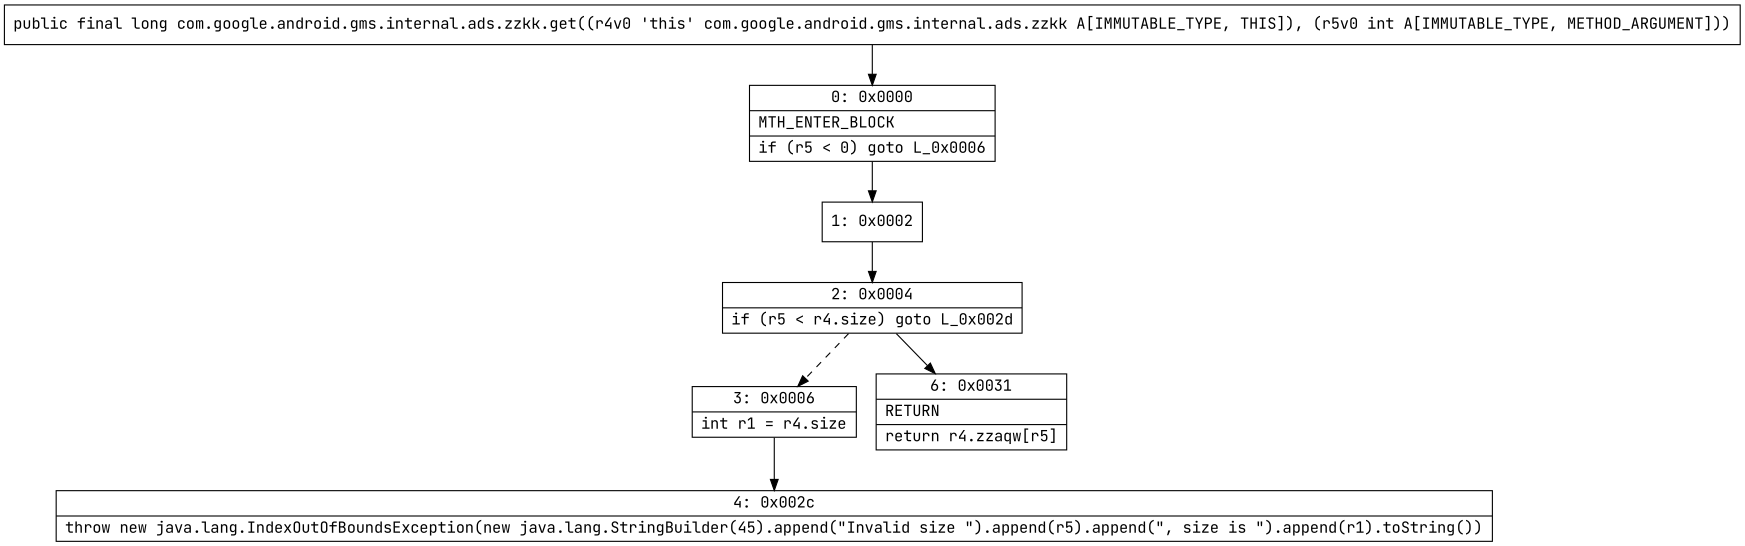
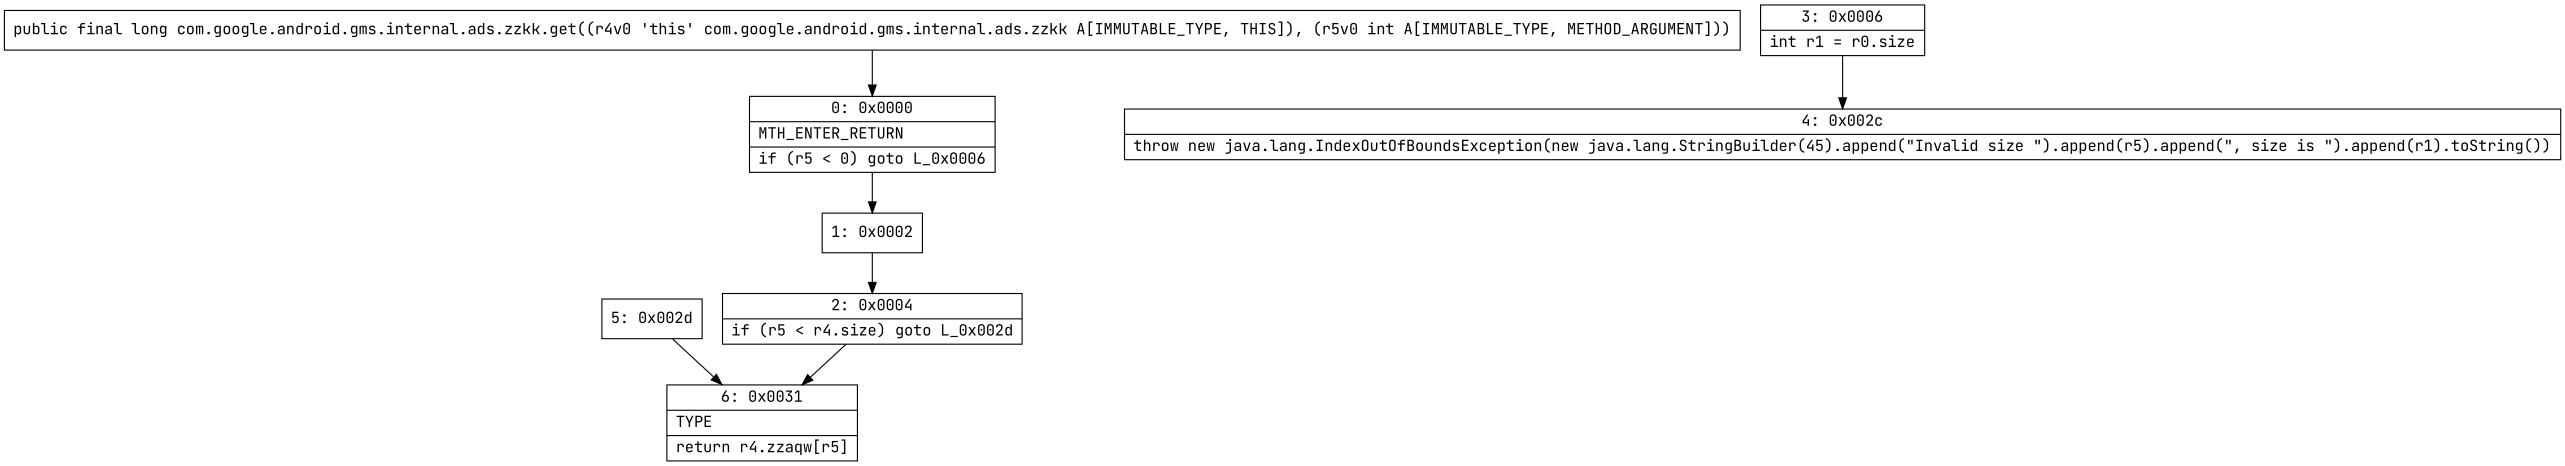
node "0: 0x0000": text "MTH_ENTER_BLOCK" -> "MTH_ENTER_RETURN"
node "5: 0x002d": added
edge "2: 0x0004" -> "3: 0x0006": removed
node "6: 0x0031": text "RETURN" -> "TYPE"
node "3: 0x0006": text "int r1 = r4.size" -> "int r1 = r0.size"
